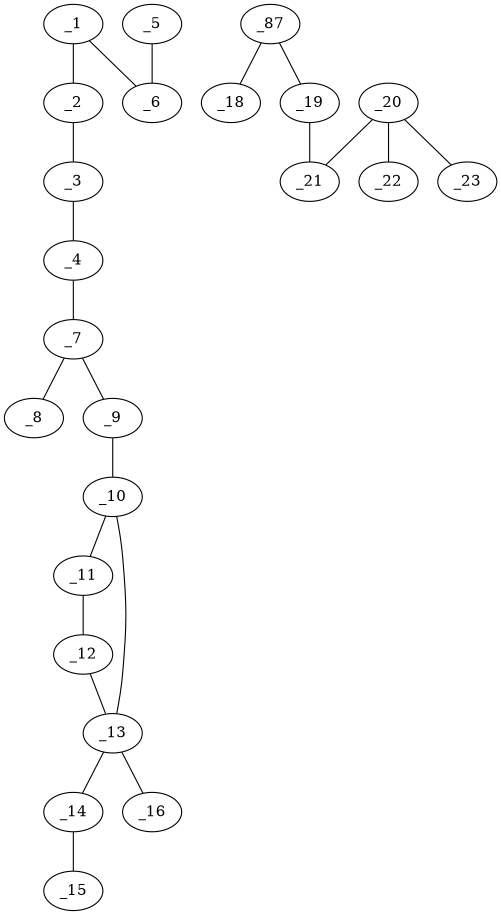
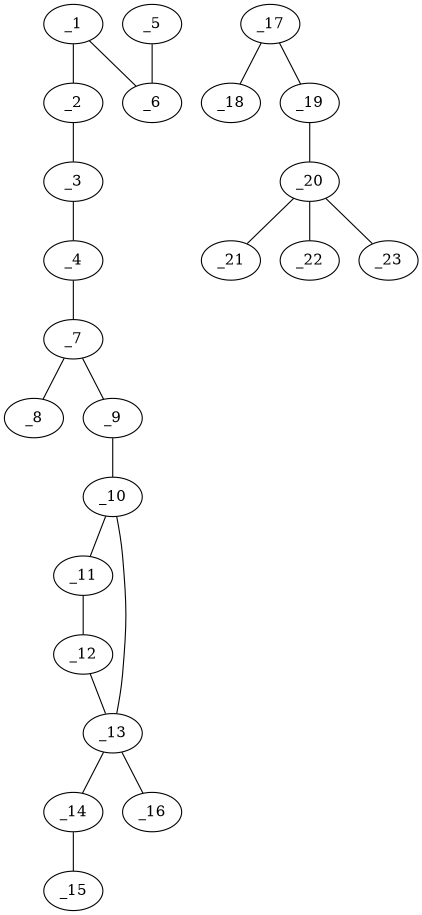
node "_87": label "_87" -> "_17"
edge "_19" -- "_21": now "_19" -- "_20"
